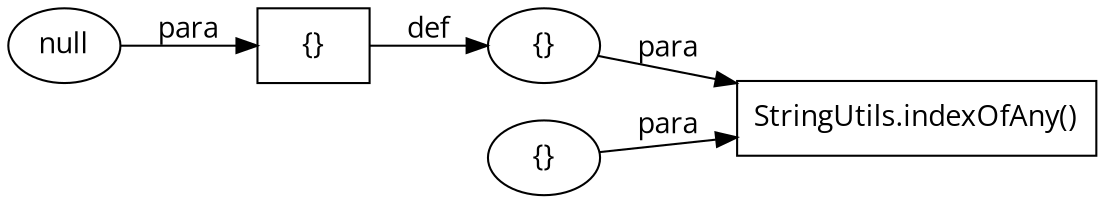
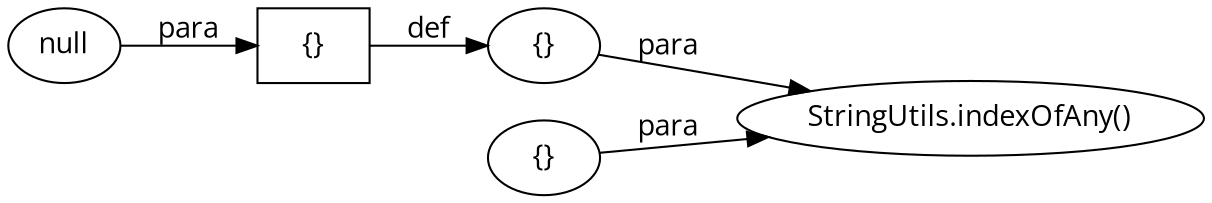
node "StringUtils.indexOfAny()": shape box -> ellipse
